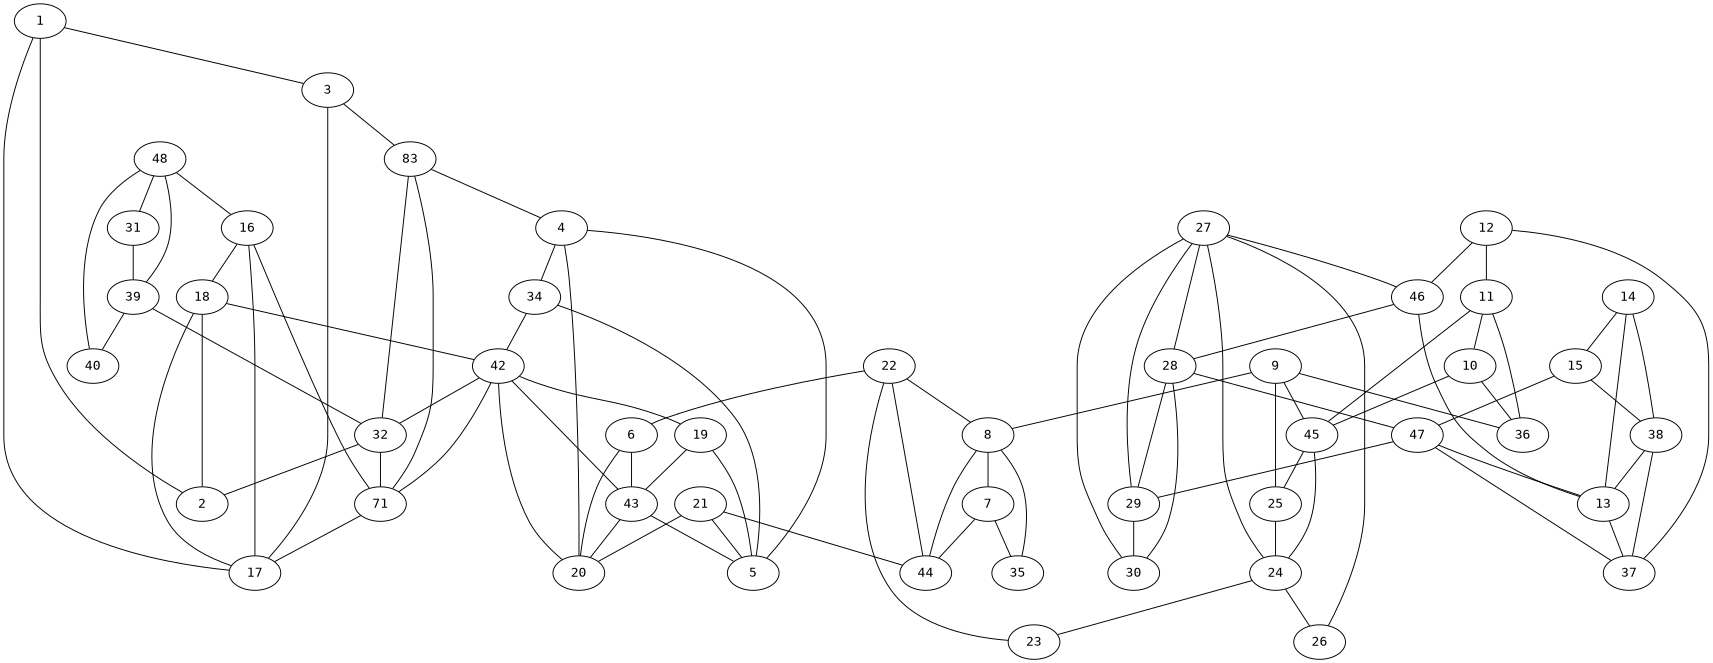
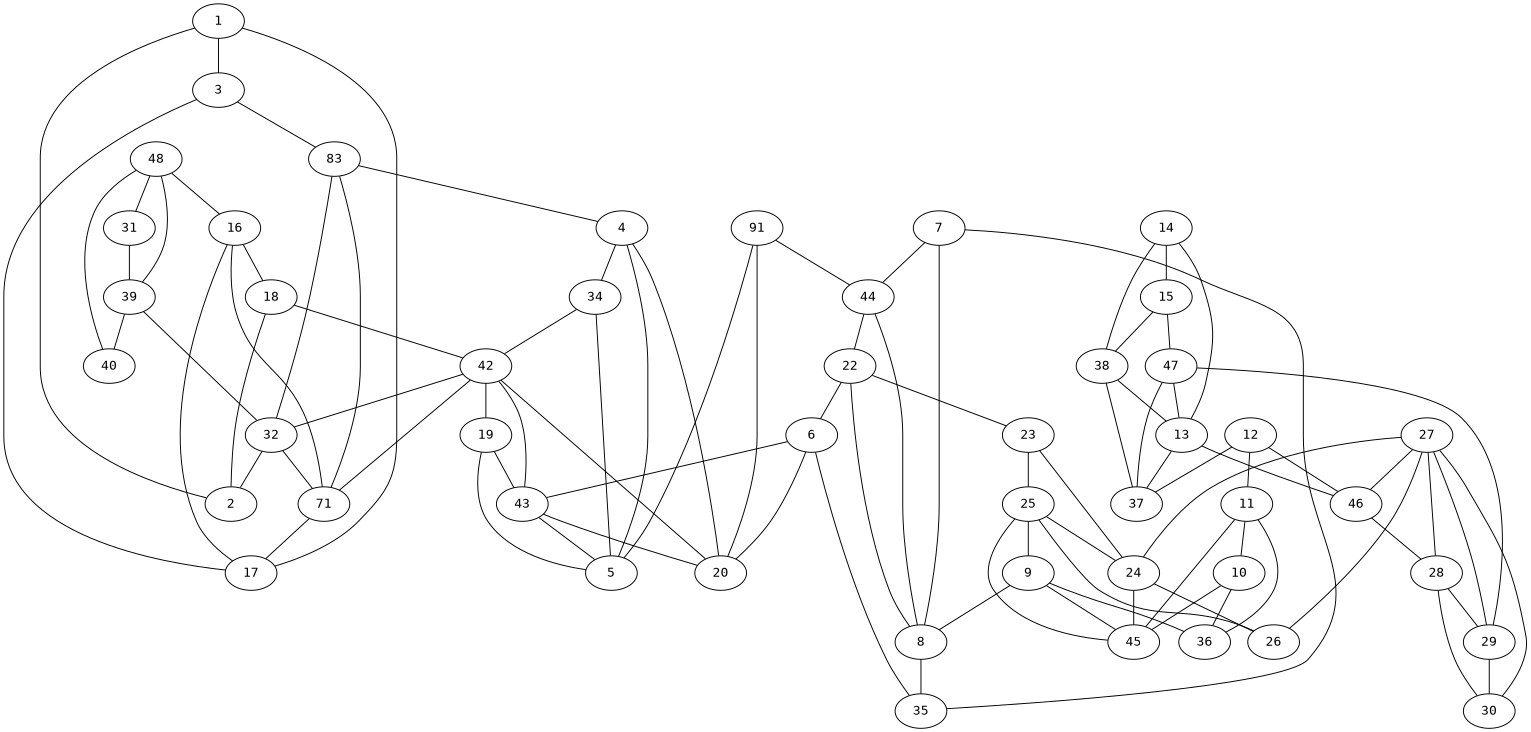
edge "28" -- "47": removed
edge "18" -- "17": removed
edge "23" -- "25": added
node "21": label "21" -> "91"
edge "6" -- "35": added
edge "25" -- "26": added
